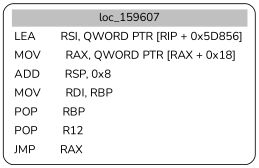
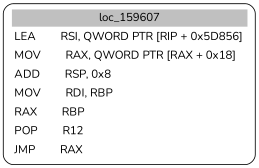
node "loc_159607": text "POP        RBP" -> "RAX        RBP"
